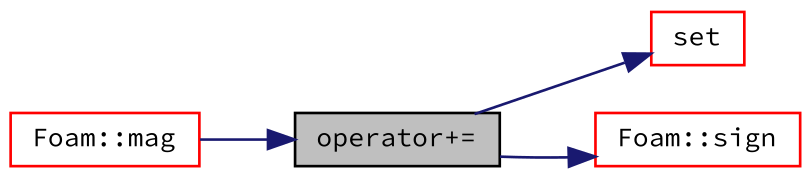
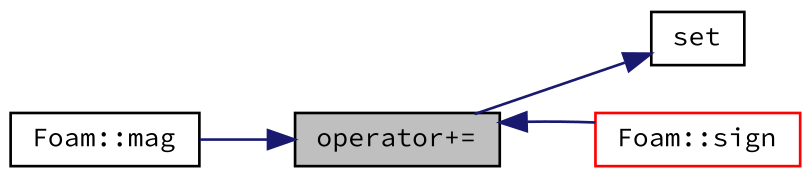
node "set": color red -> black
node "Foam::mag": color red -> black
edge "operator+=" -> "Foam::sign": reversed
